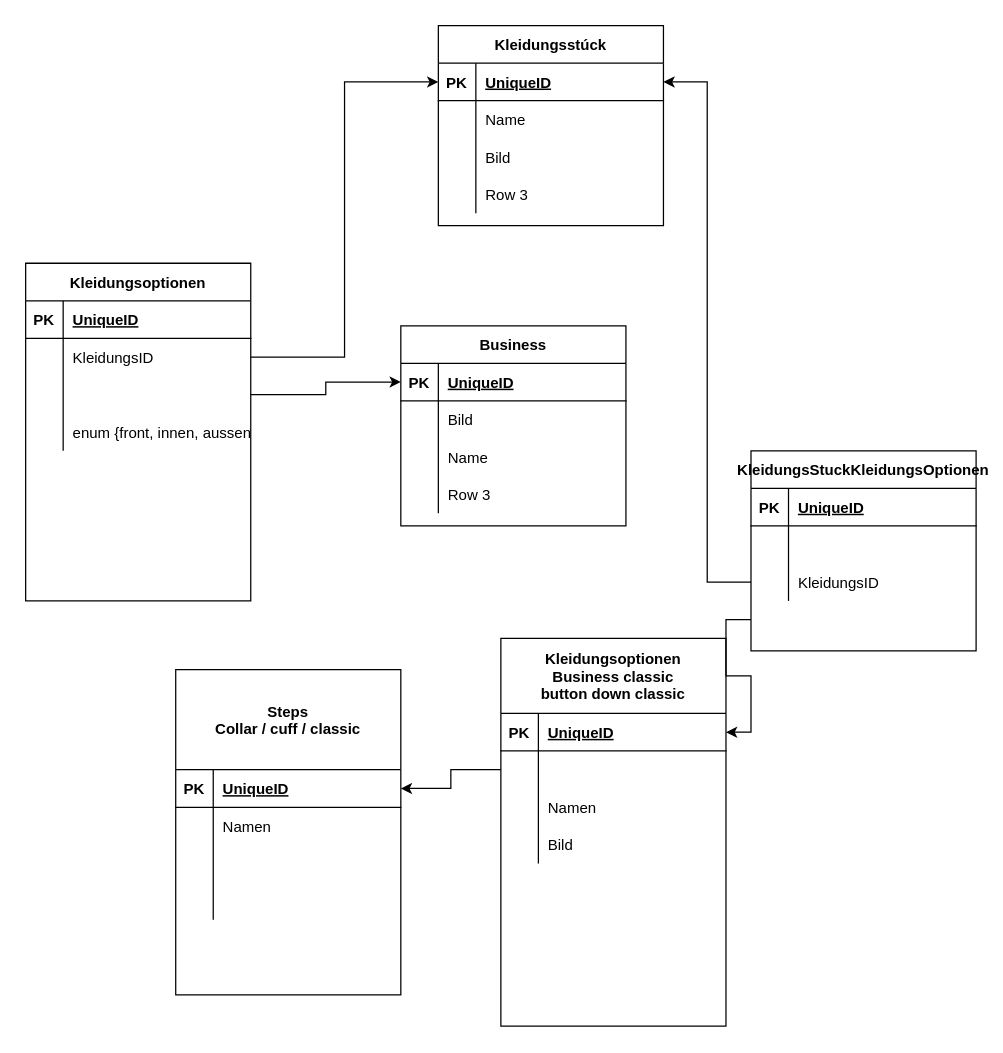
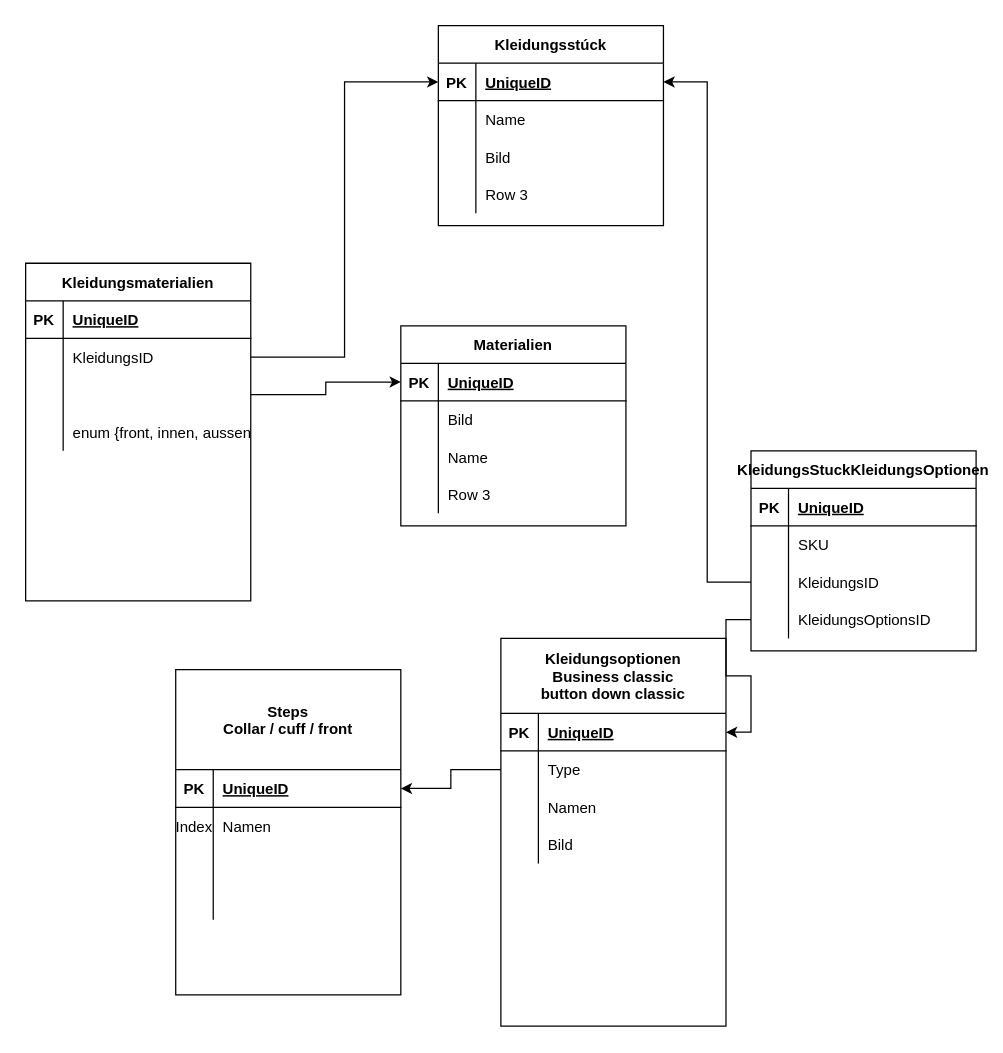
node "Kleidungsoptionen": label "Kleidungsoptionen" -> "Kleidungsmaterialien"
node "Business": label "Business" -> "Materialien"
node "SKU": added
node "KleidungsOptionsID": added
node "Steps Collar / cuff / classic": label "Steps Collar / cuff / classic" -> "Steps Collar / cuff / front"
node "Type": added
node "Index": added
